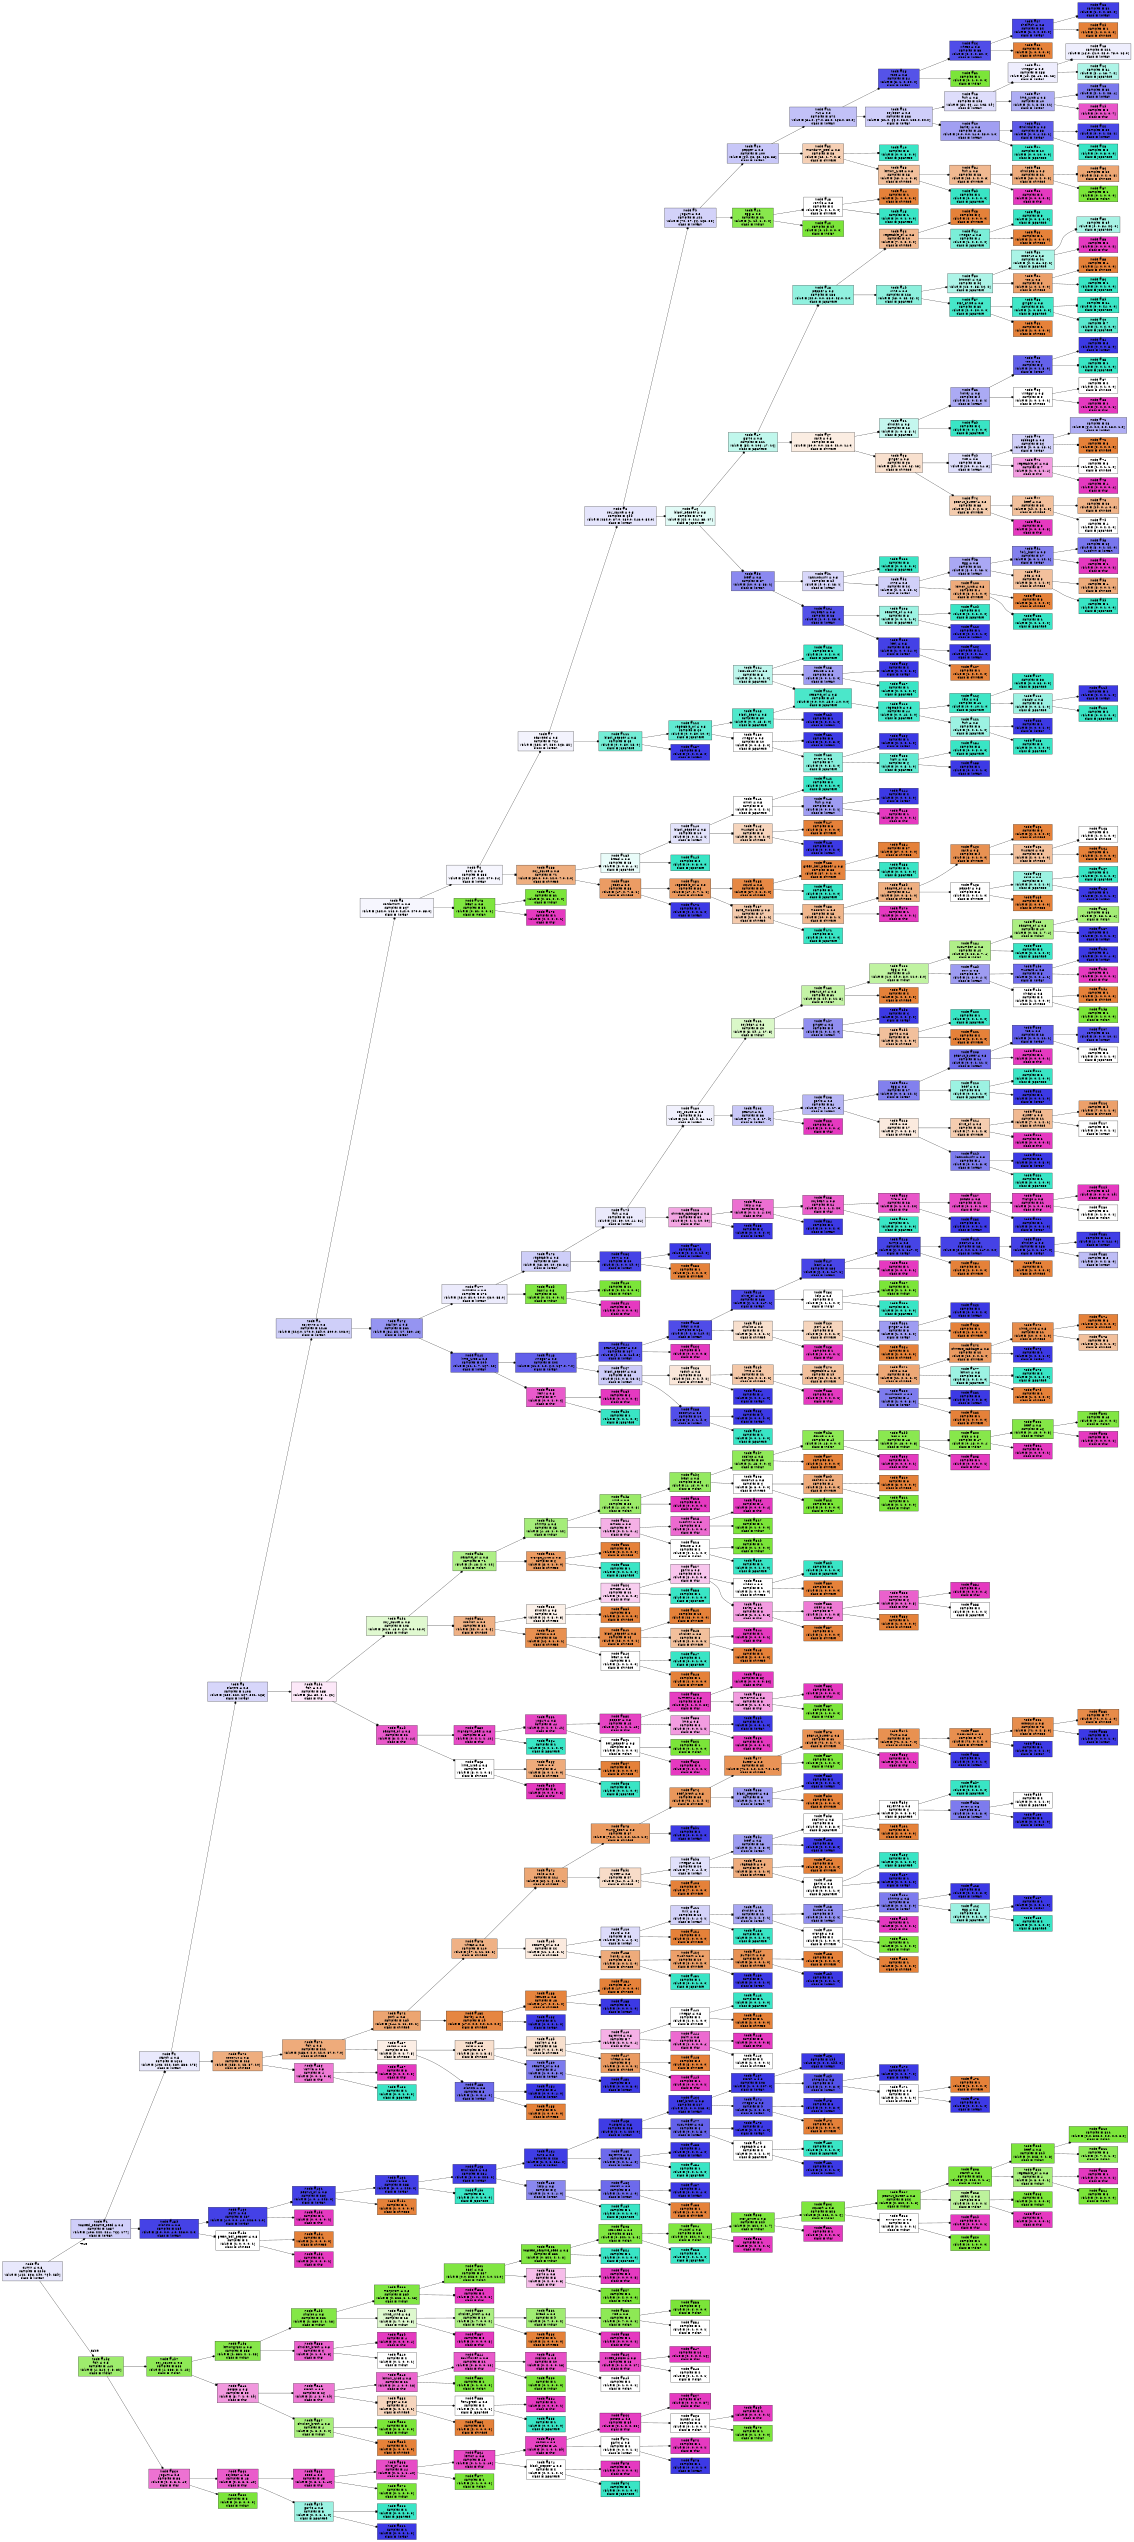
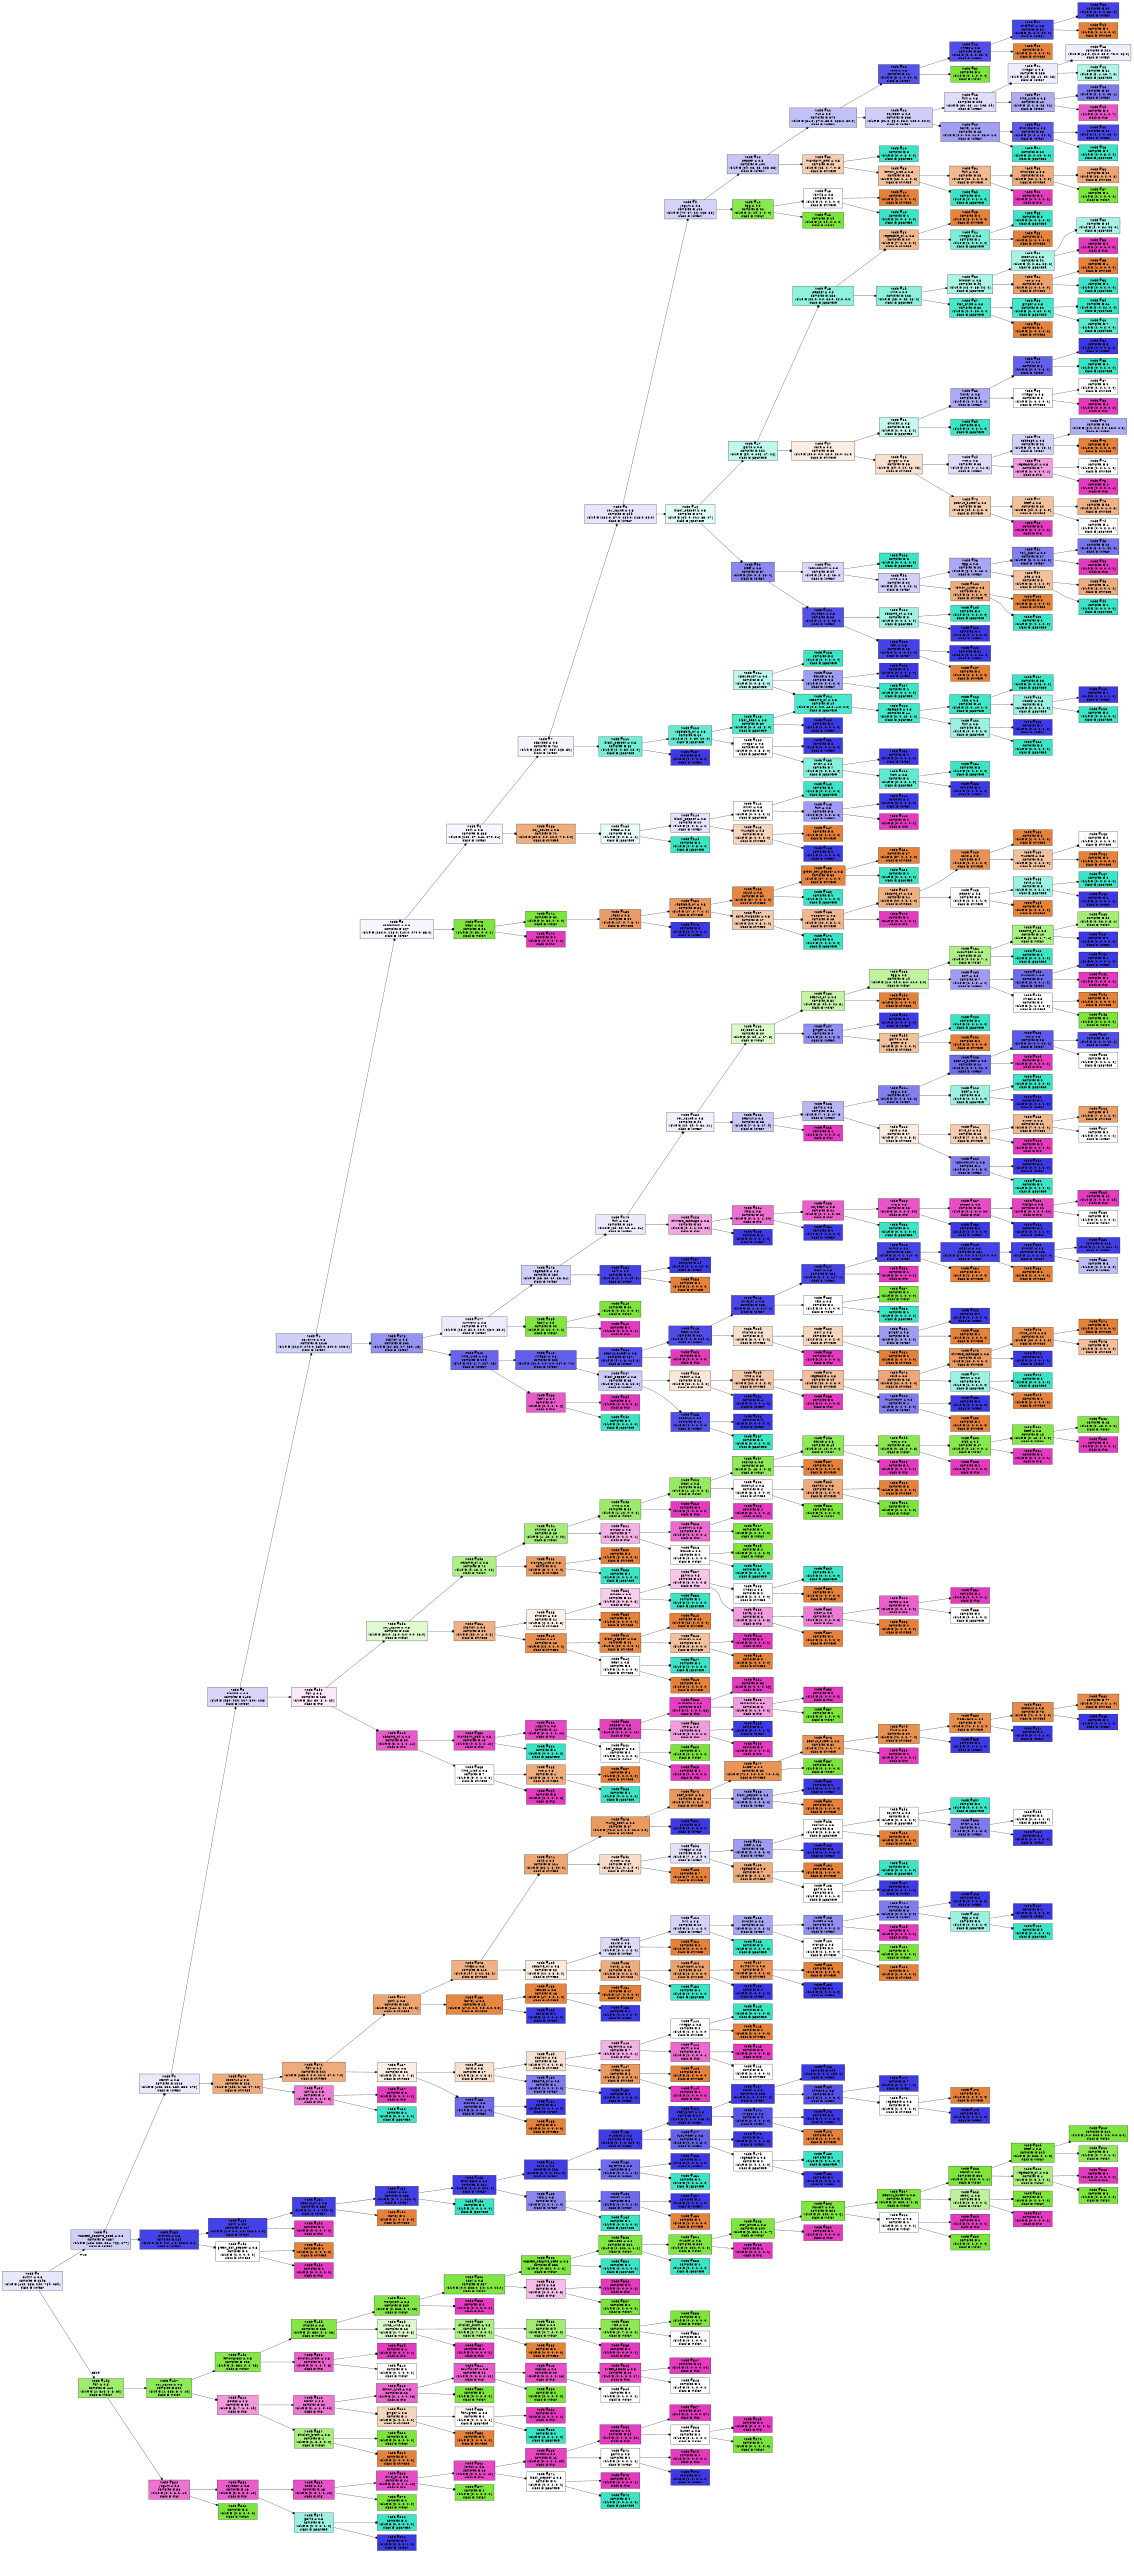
node "node #95": text "zucchini = korean" -> "class = korean"
edge "node #138" -> "node #150": now "node #174" -> "node #150"
node "node #199": text "samples = 3" -> "green = 3"
node "node #491": text "samples = 1" -> "barley = 1"
